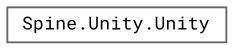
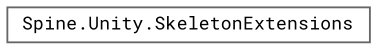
node "Spine.Unity.Unity": label "Spine.Unity.Unity" -> "Spine.Unity.SkeletonExtensions"
